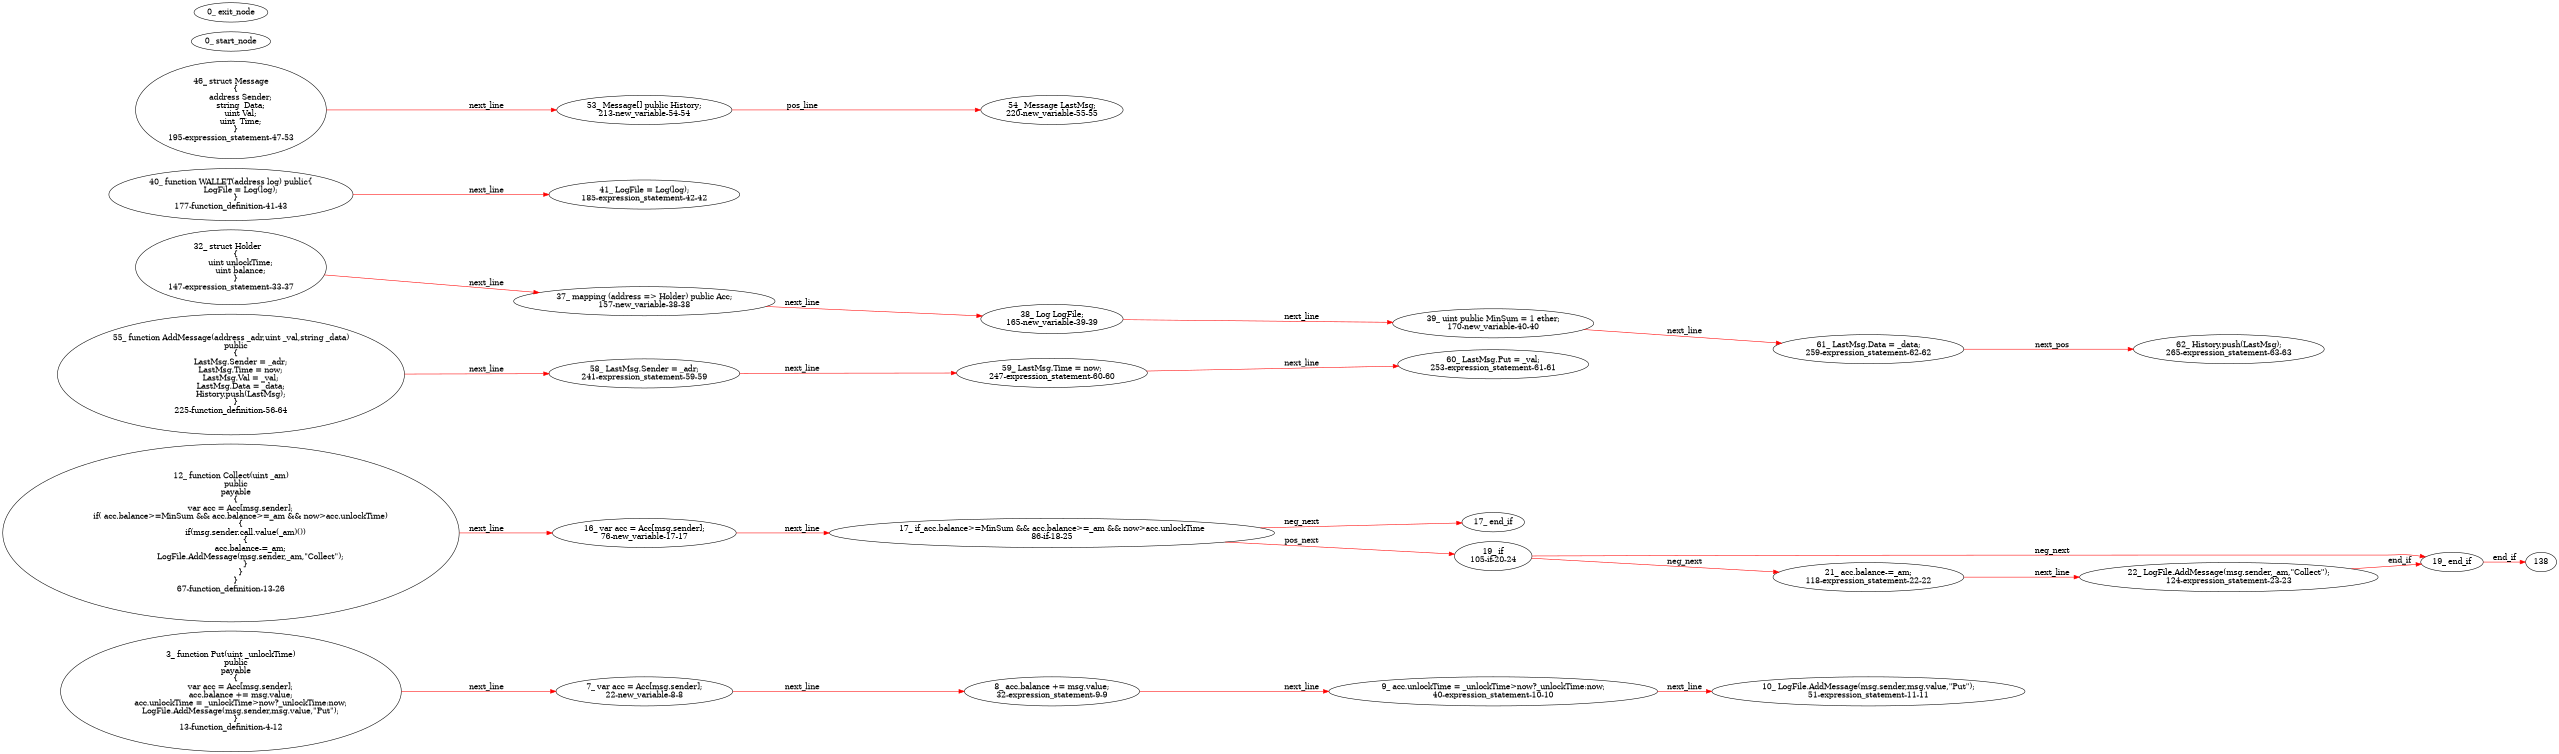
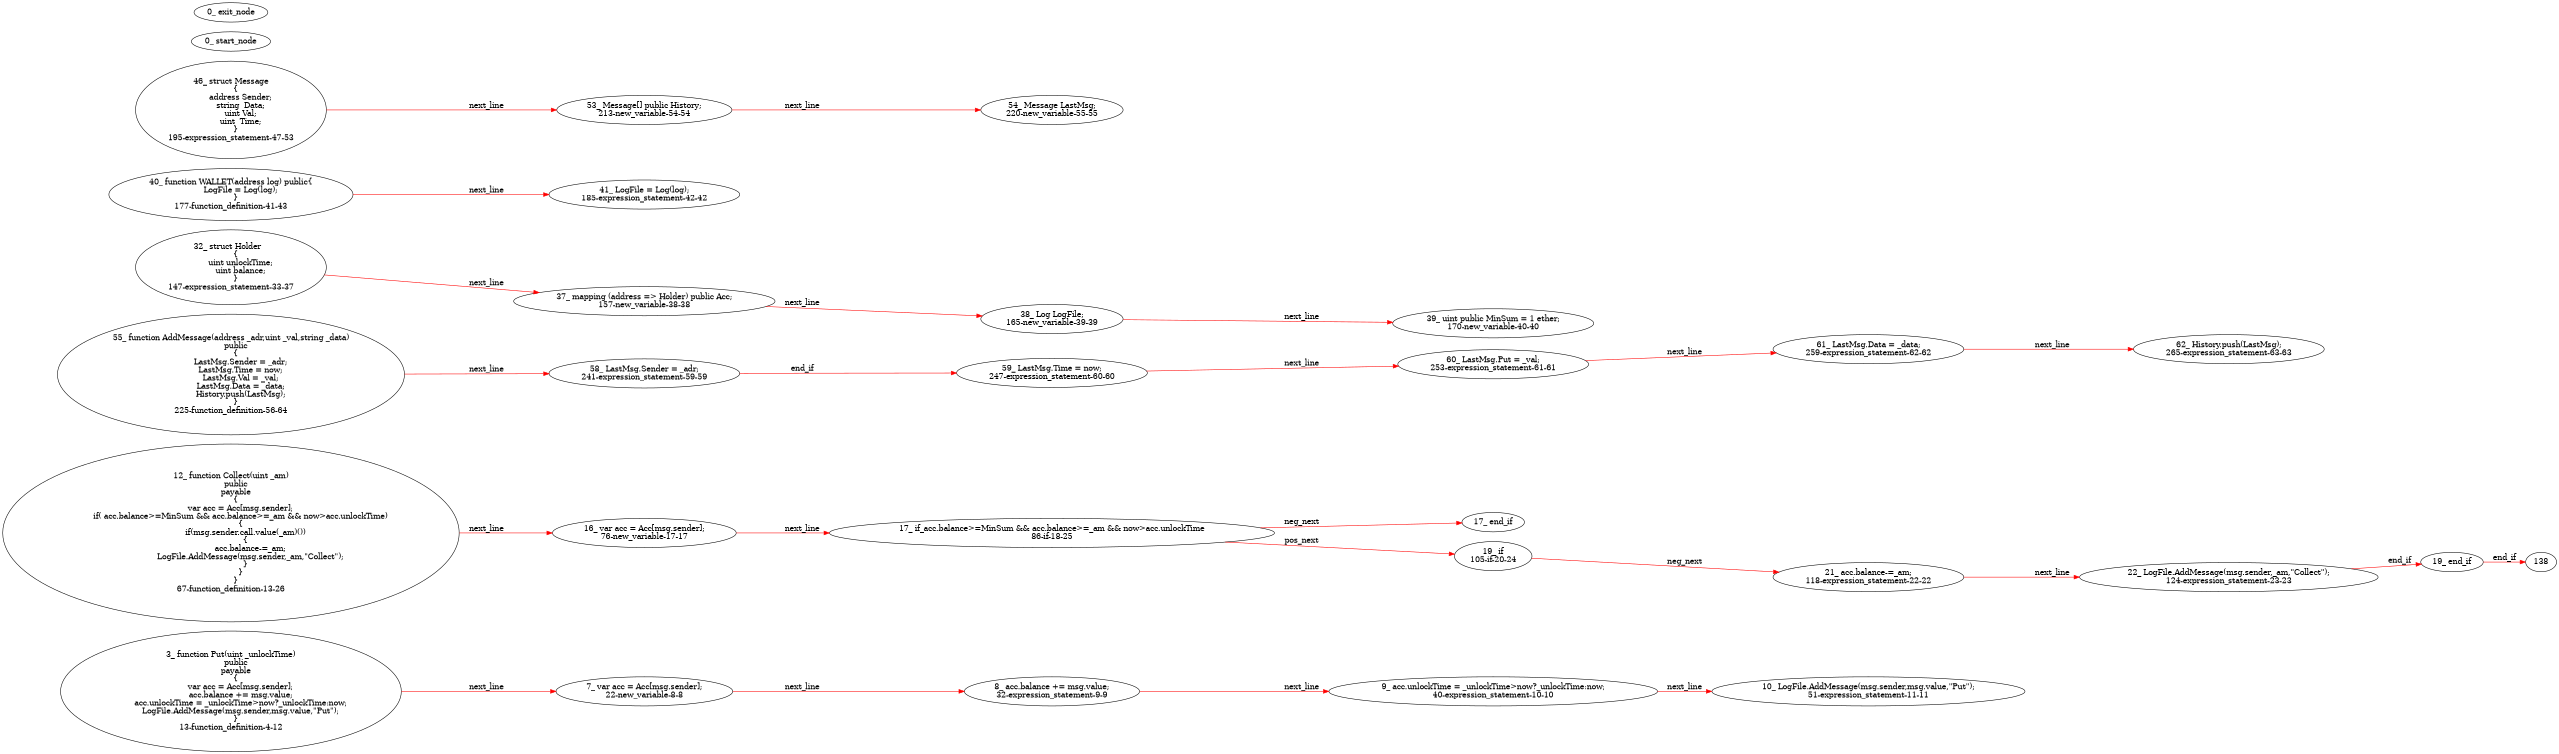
edge "53_ Message[] public History; 213-new_variable-54-54" -> "54_ Message LastMsg; 220-new_variable-55-55": label "pos_line" -> "next_line"
edge "39_ uint public MinSum = 1 ether; 170-new_variable-40-40" -> "61_ LastMsg.Data = _data; 259-expression_statement-62-62": now "60_ LastMsg.Put = _val; 253-expression_statement-61-61" -> "61_ LastMsg.Data = _data; 259-expression_statement-62-62"
edge "61_ LastMsg.Data = _data; 259-expression_statement-62-62" -> "62_ History.push(LastMsg); 265-expression_statement-63-63": label "next_pos" -> "next_line"
edge "58_ LastMsg.Sender = _adr; 241-expression_statement-59-59" -> "59_ LastMsg.Time = now; 247-expression_statement-60-60": label "next_line" -> "end_if"
edge "19_ if 105-if-20-24" -> "19_ end_if": removed, label "neg_next"
